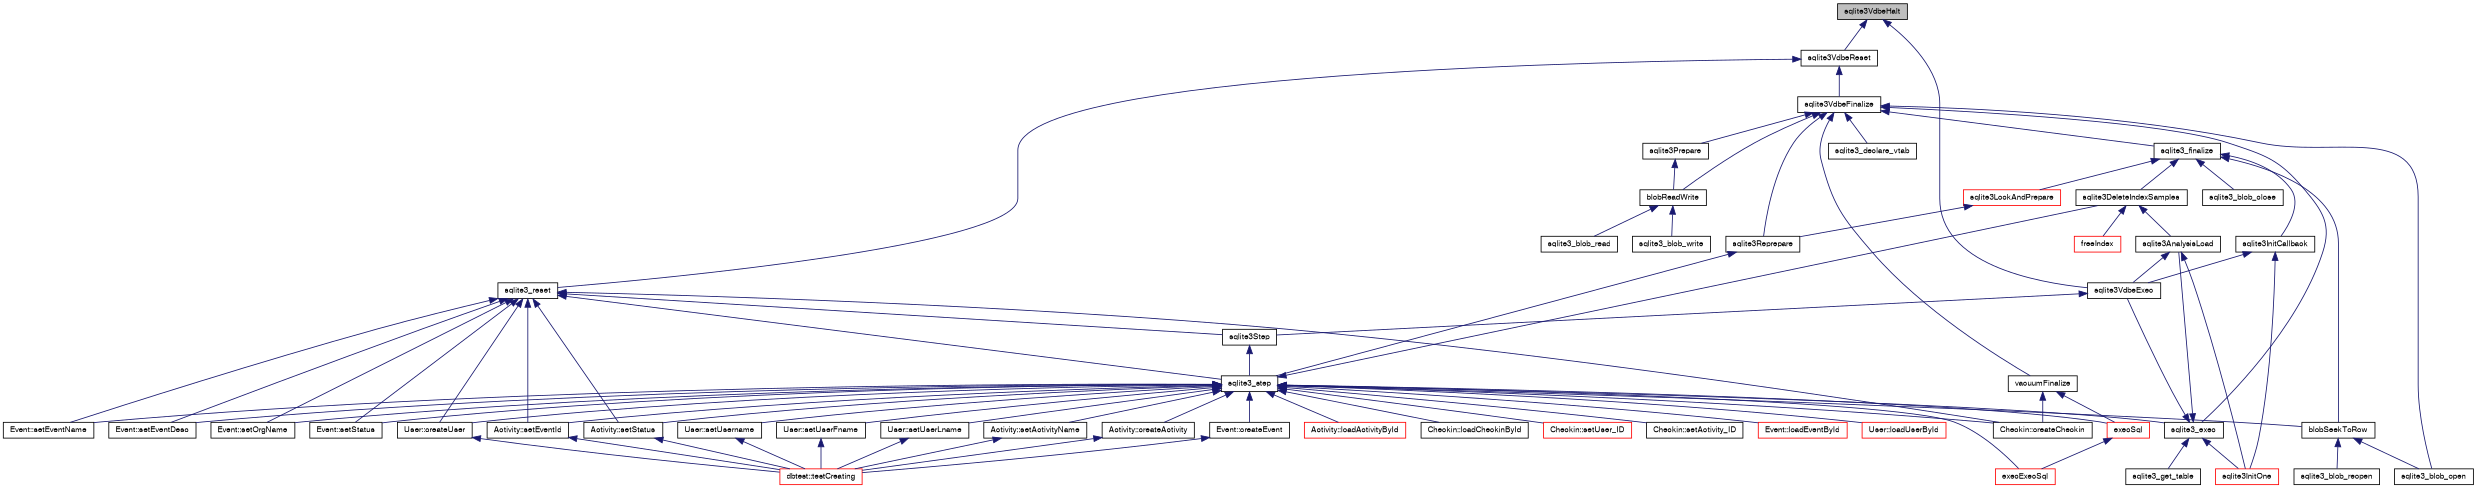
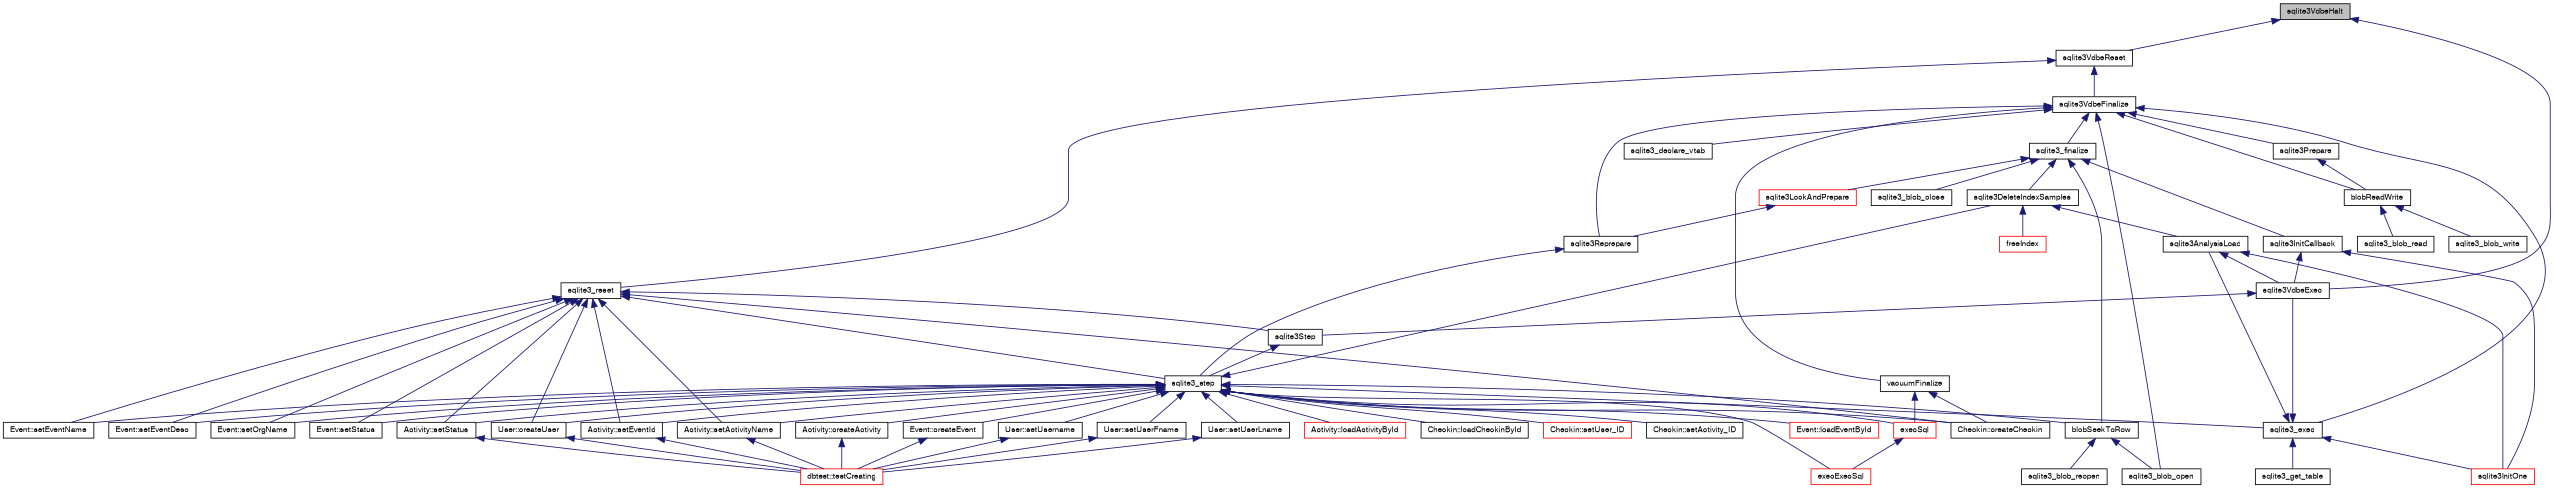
edge "Activity::setActivityName" -> "sqlite3_reset": added
node "User::loadUserById": removed
